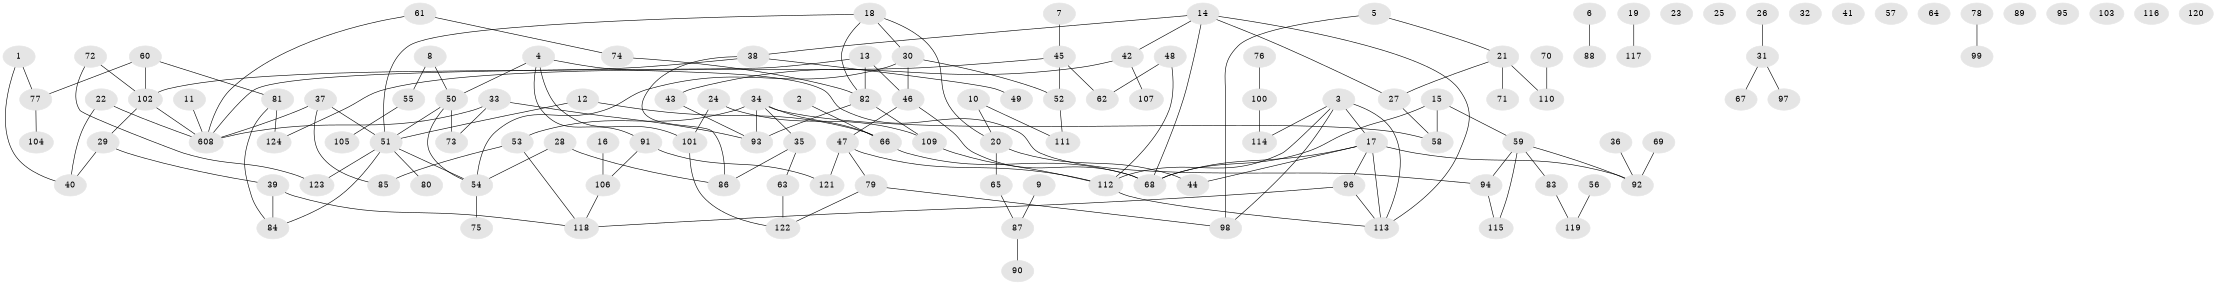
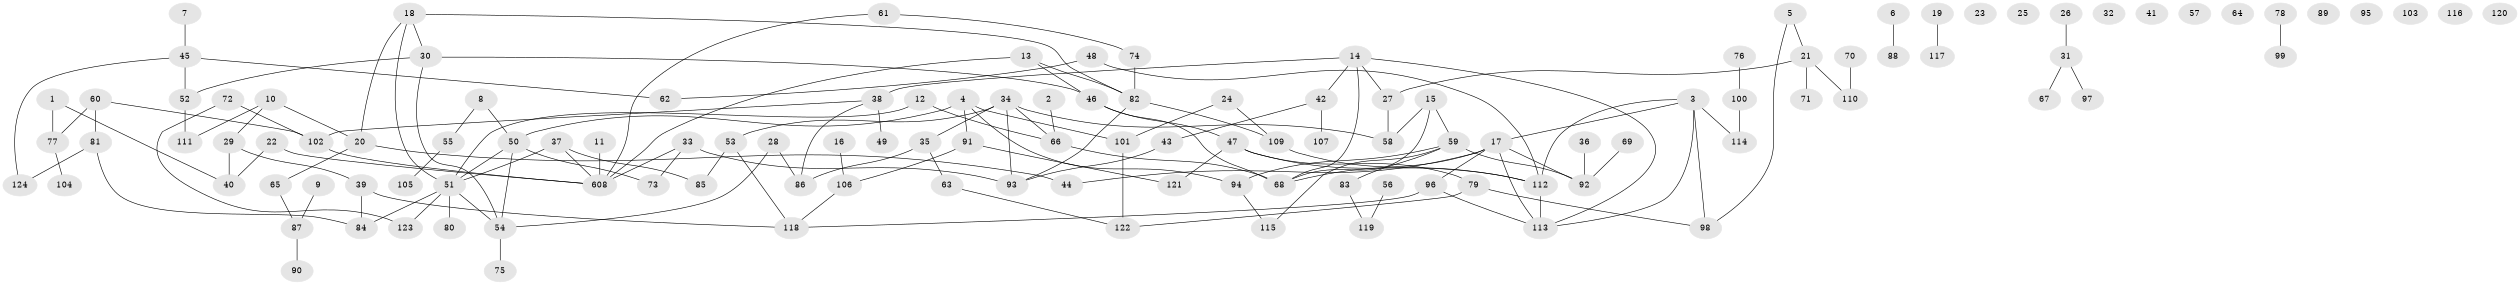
edge "102" -- "29": now "10" -- "29"
